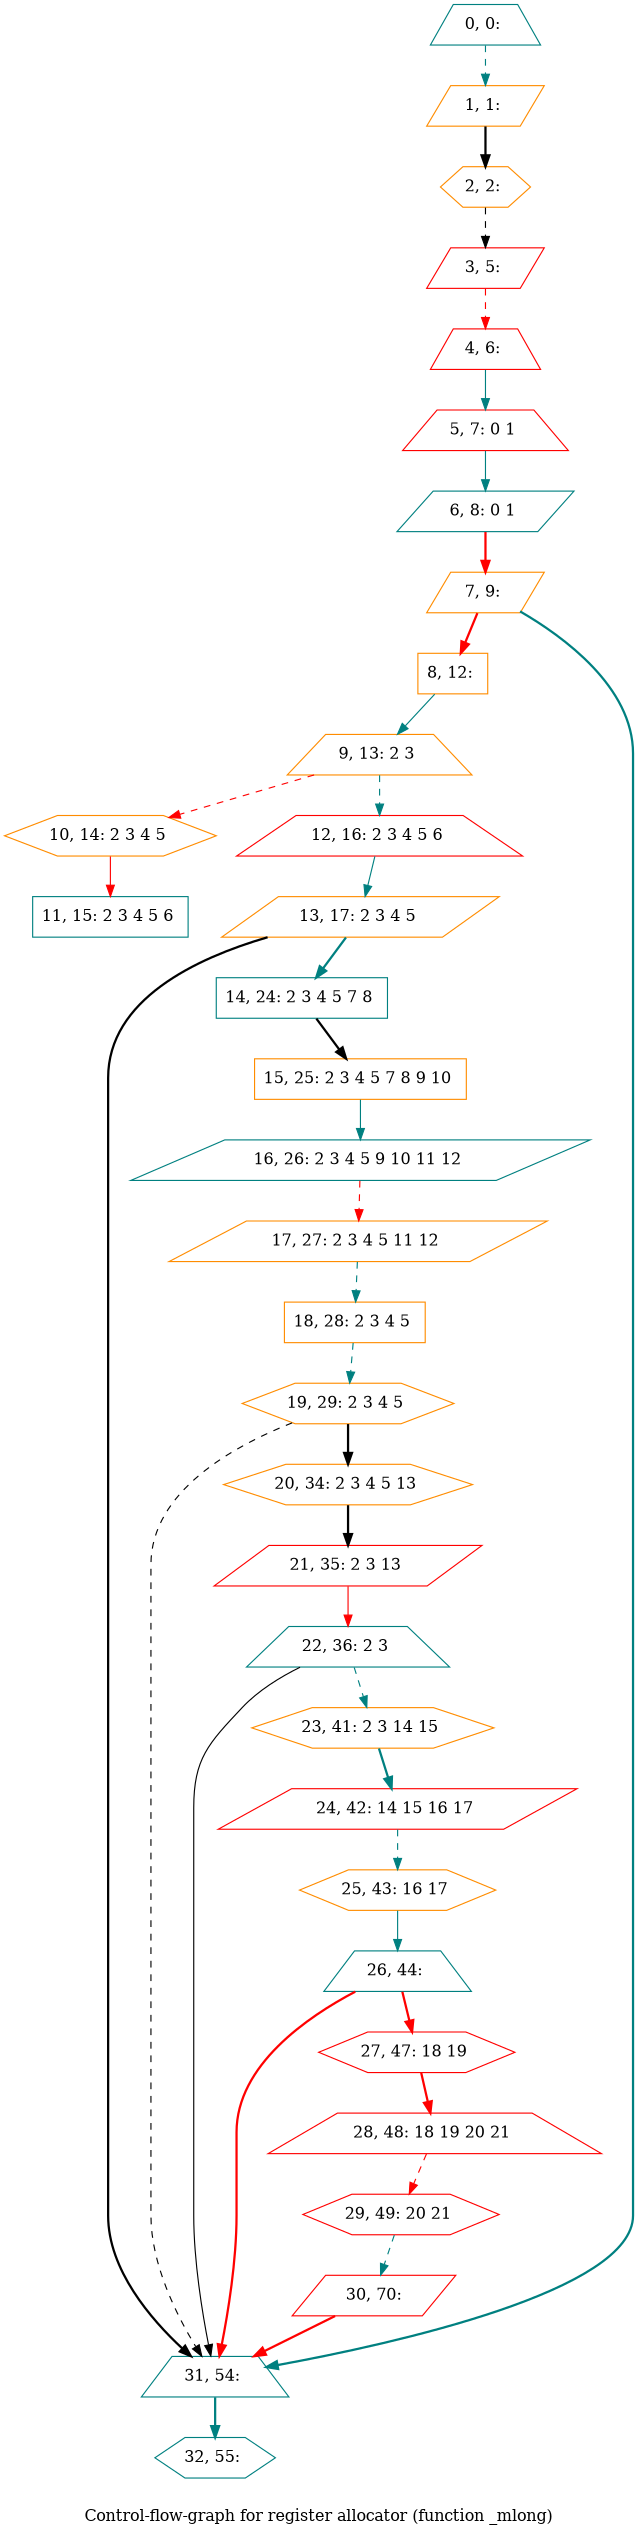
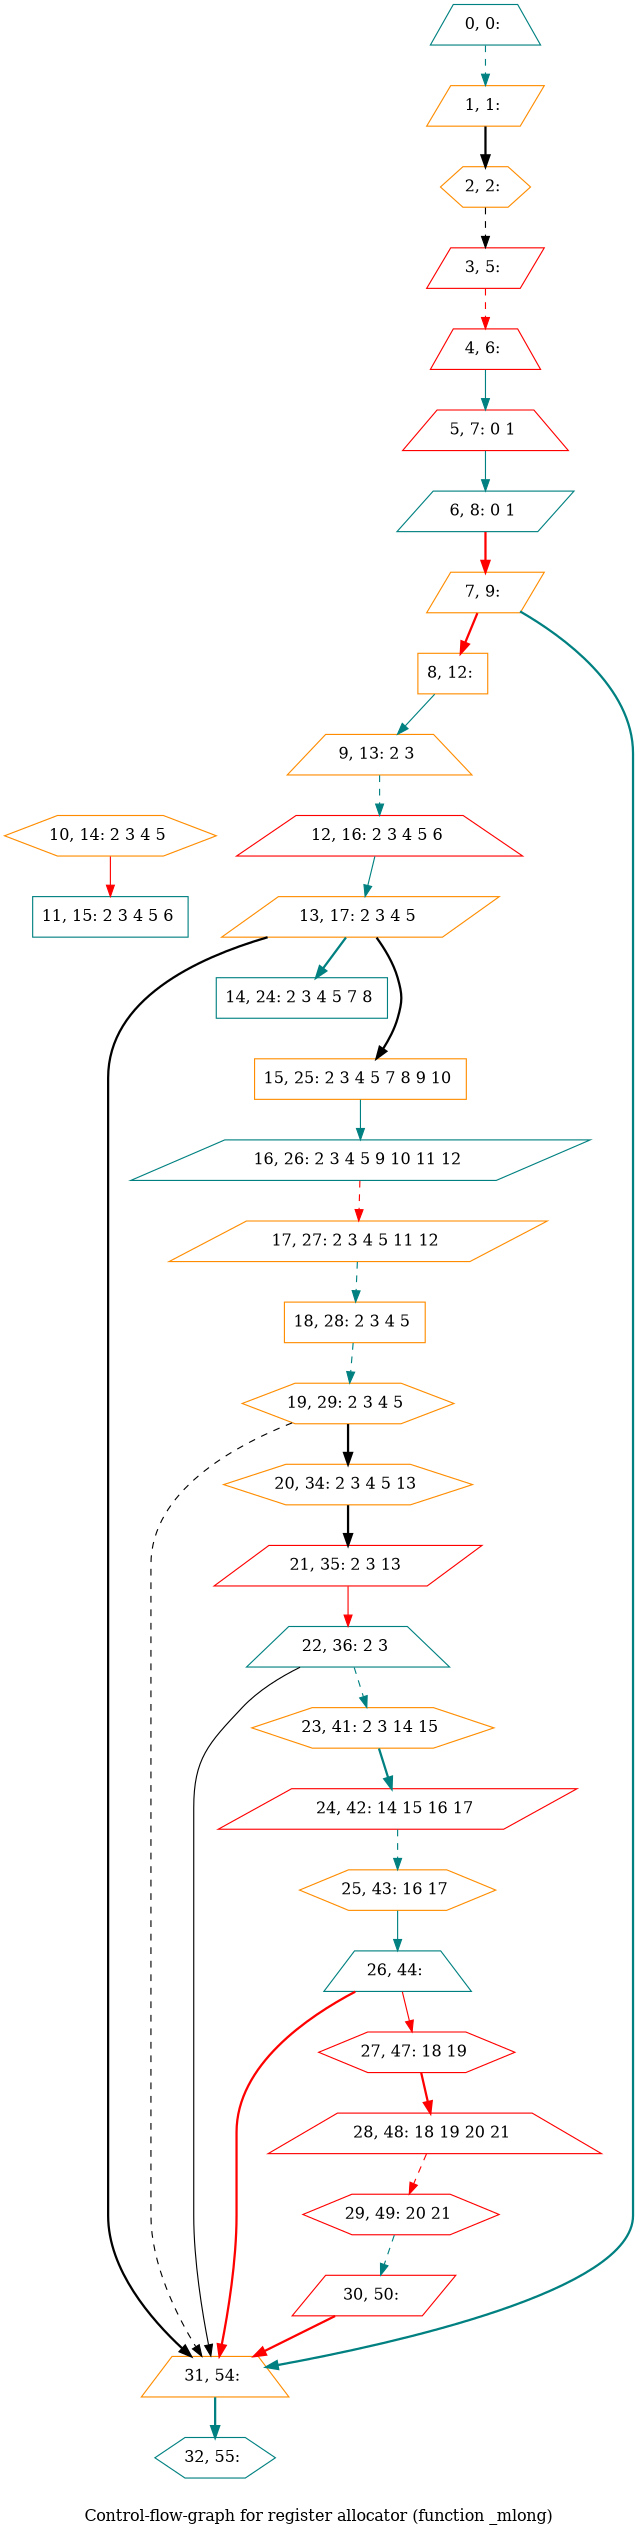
edge "9, 13: 2 3" -> "10, 14: 2 3 4 5": removed
edge "14, 24: 2 3 4 5 7 8" -> "15, 25: 2 3 4 5 7 8 9 10": now "13, 17: 2 3 4 5" -> "15, 25: 2 3 4 5 7 8 9 10"
edge "26, 44:" -> "27, 47: 18 19": style bold -> solid
node "30, 70:": label "30, 70:" -> "30, 50:"
node "31, 54:": color teal -> darkorange
